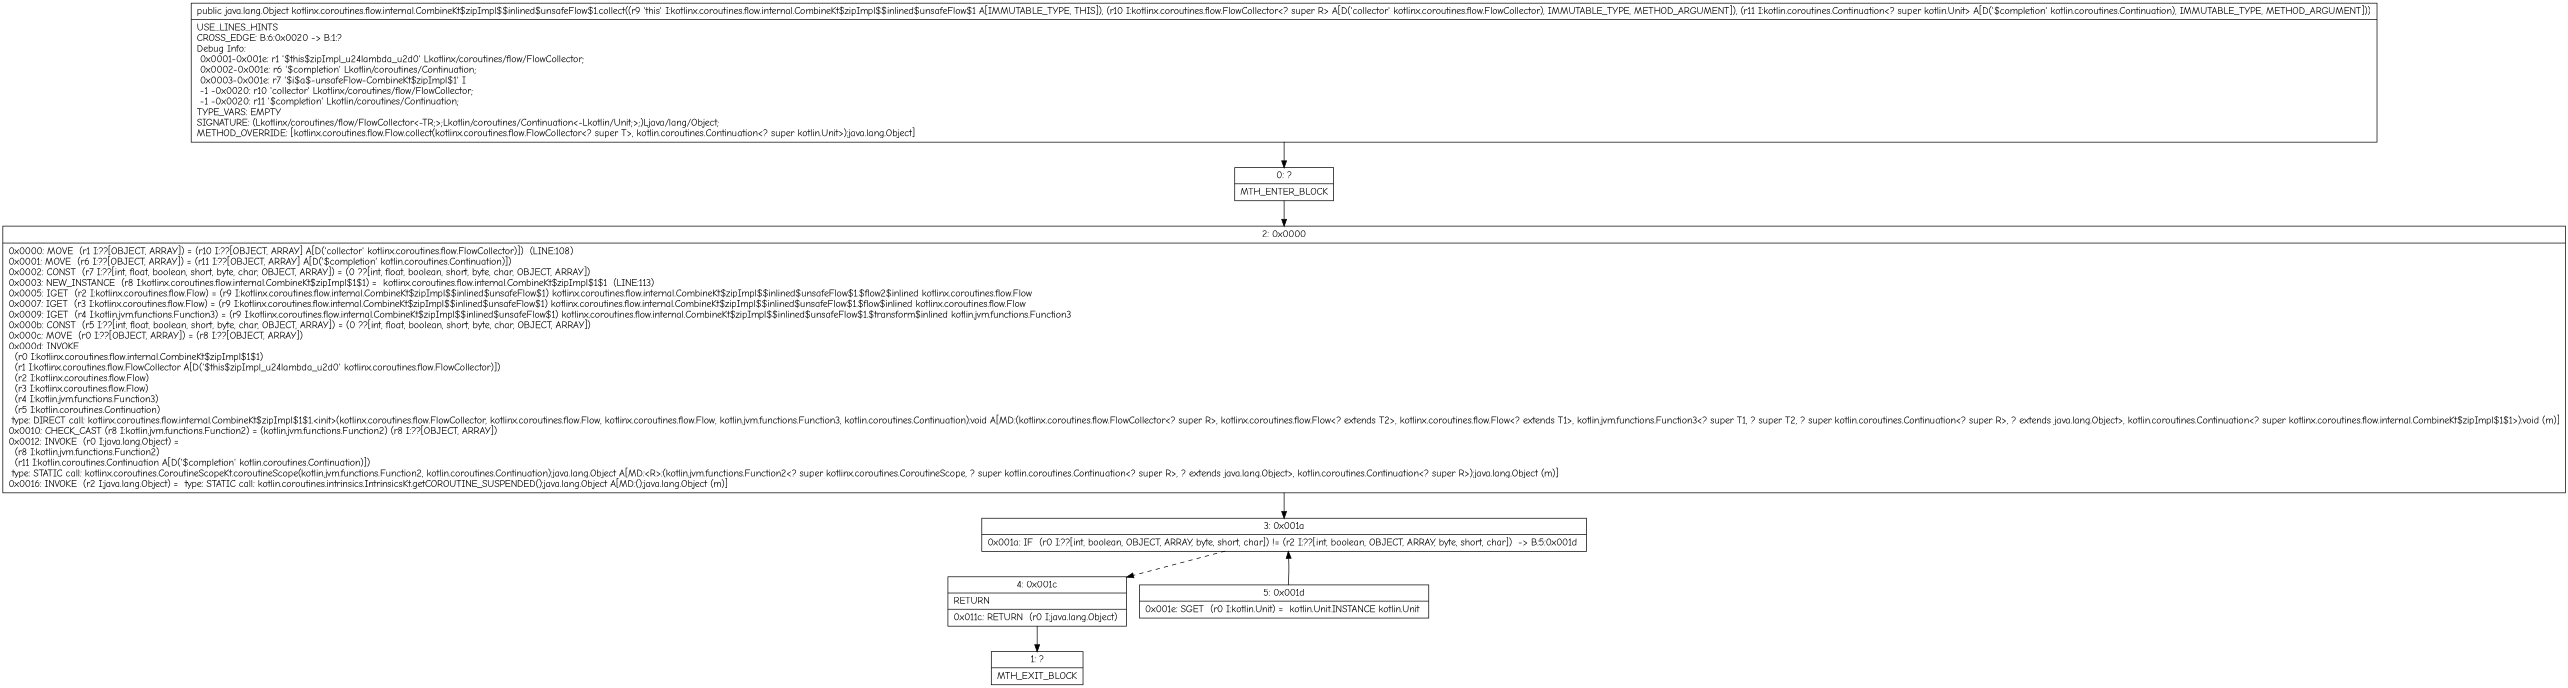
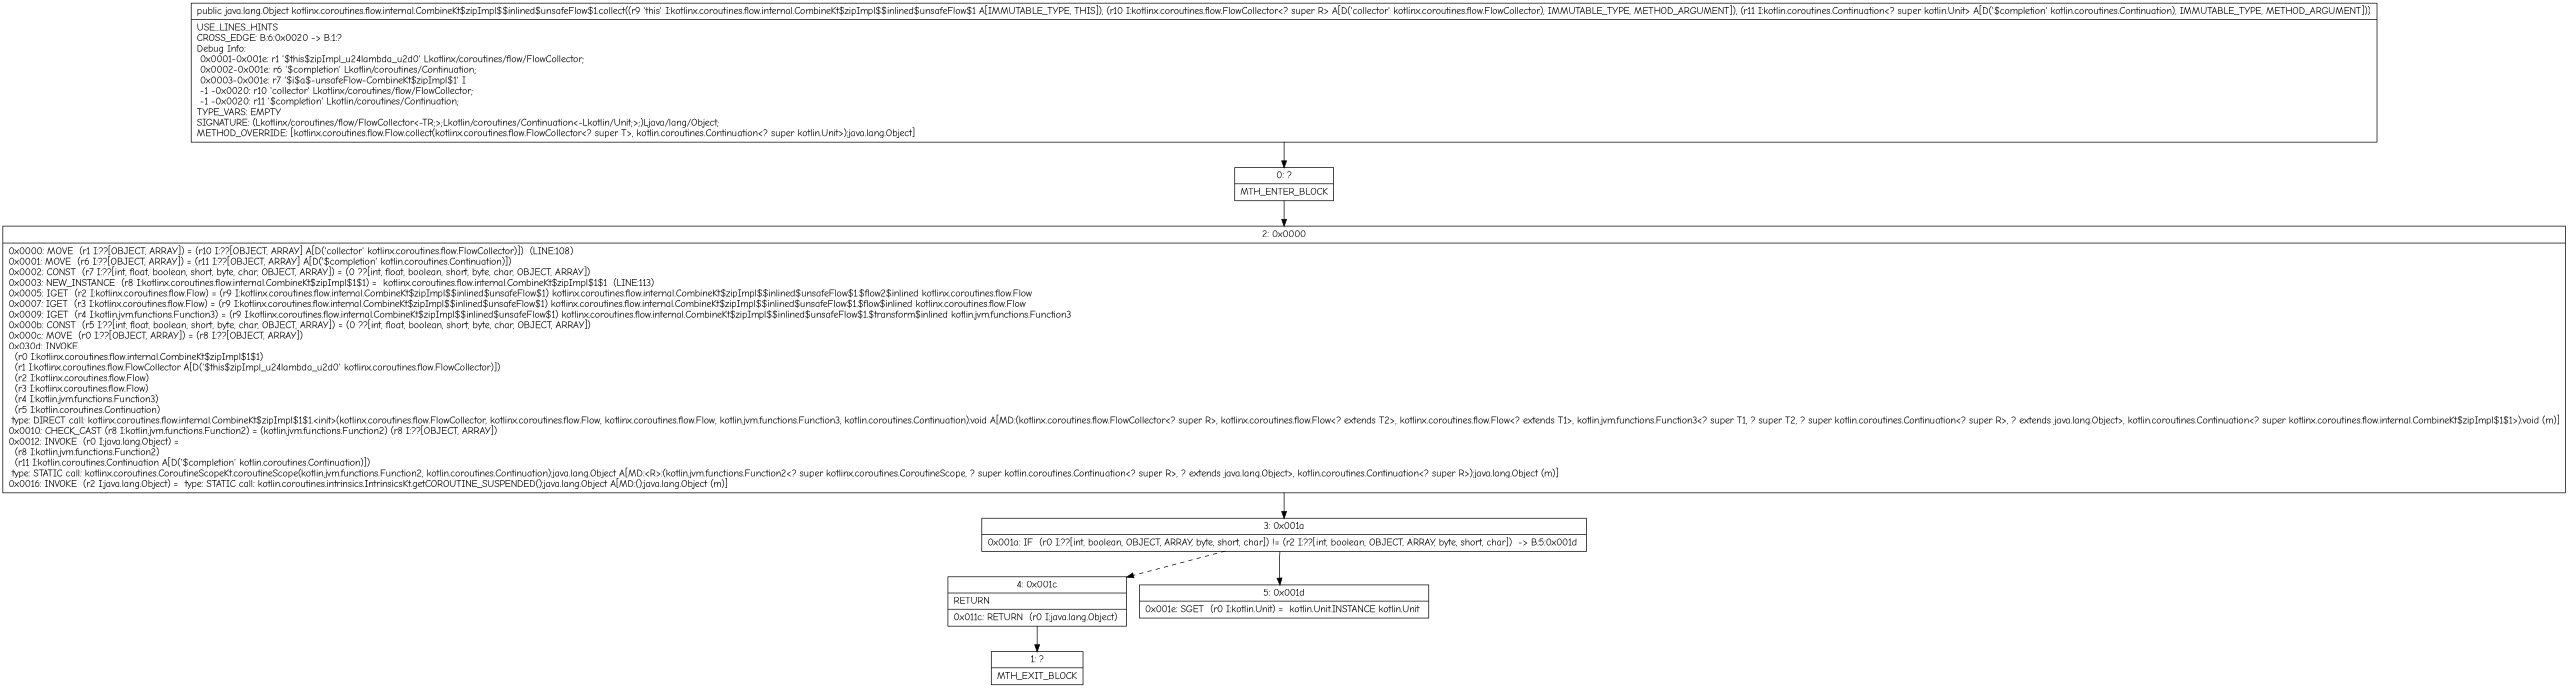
node "2: 0x0000": text "0x000d: INVOKE" -> "0x030d: INVOKE"
edge "5: 0x001d" -> "3: 0x001a": reversed
